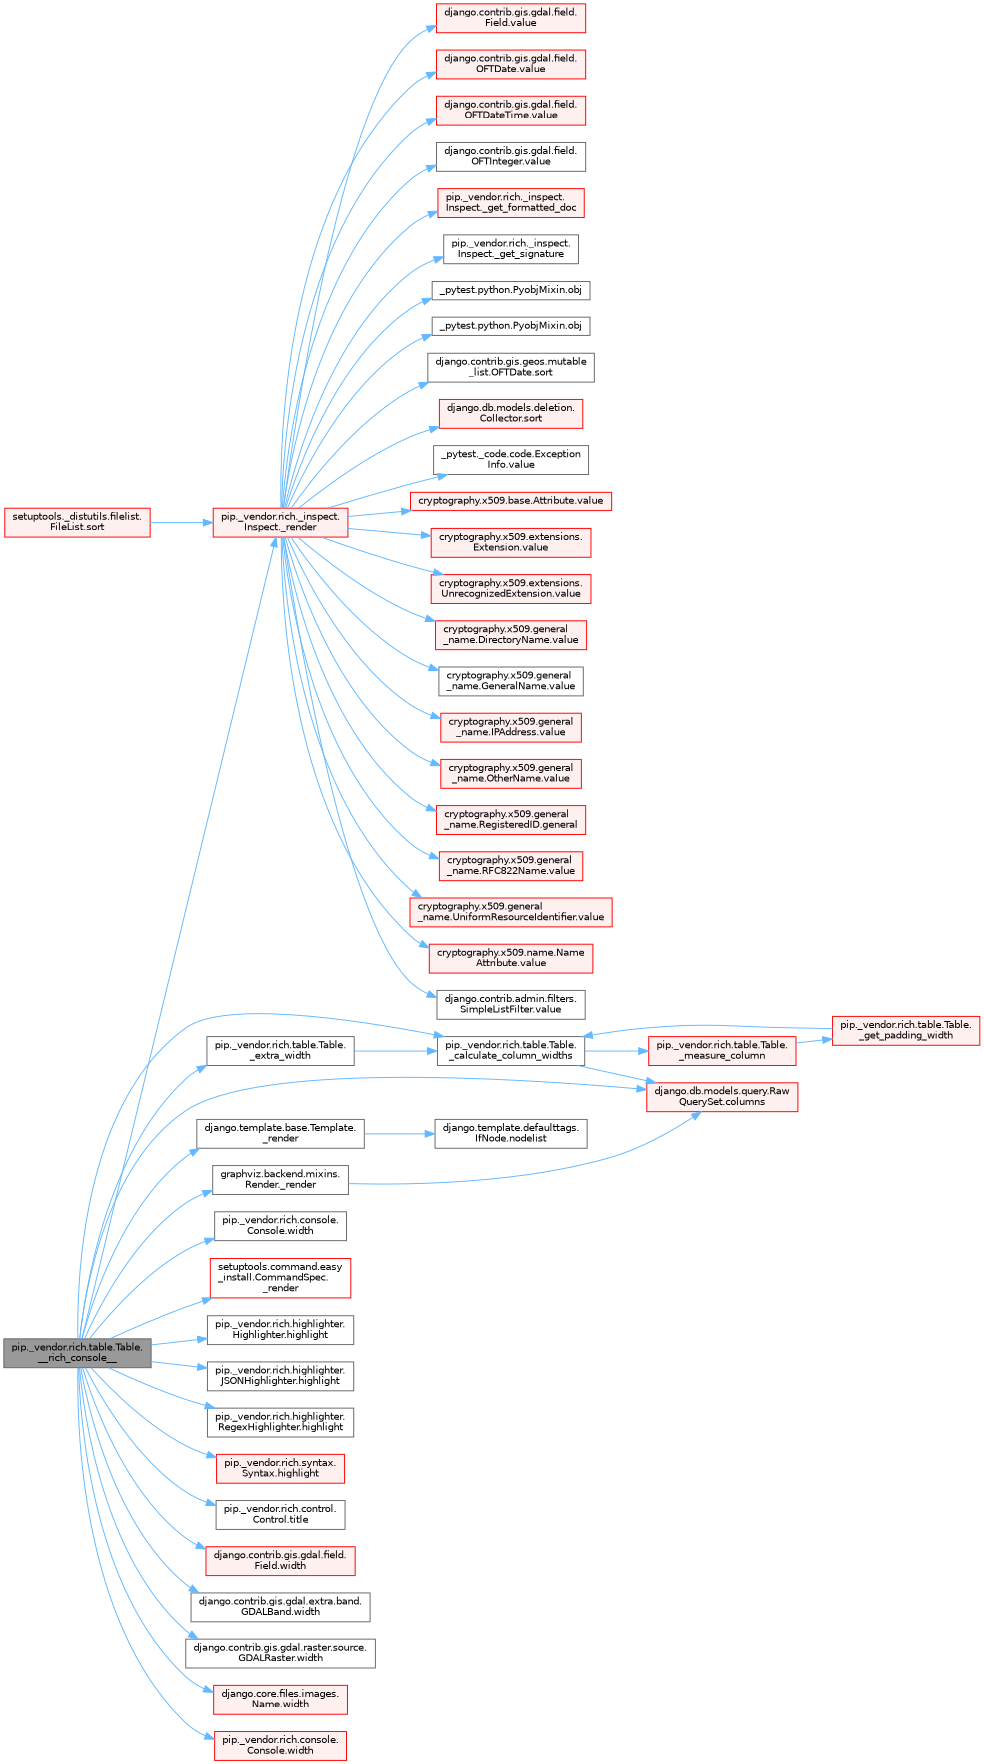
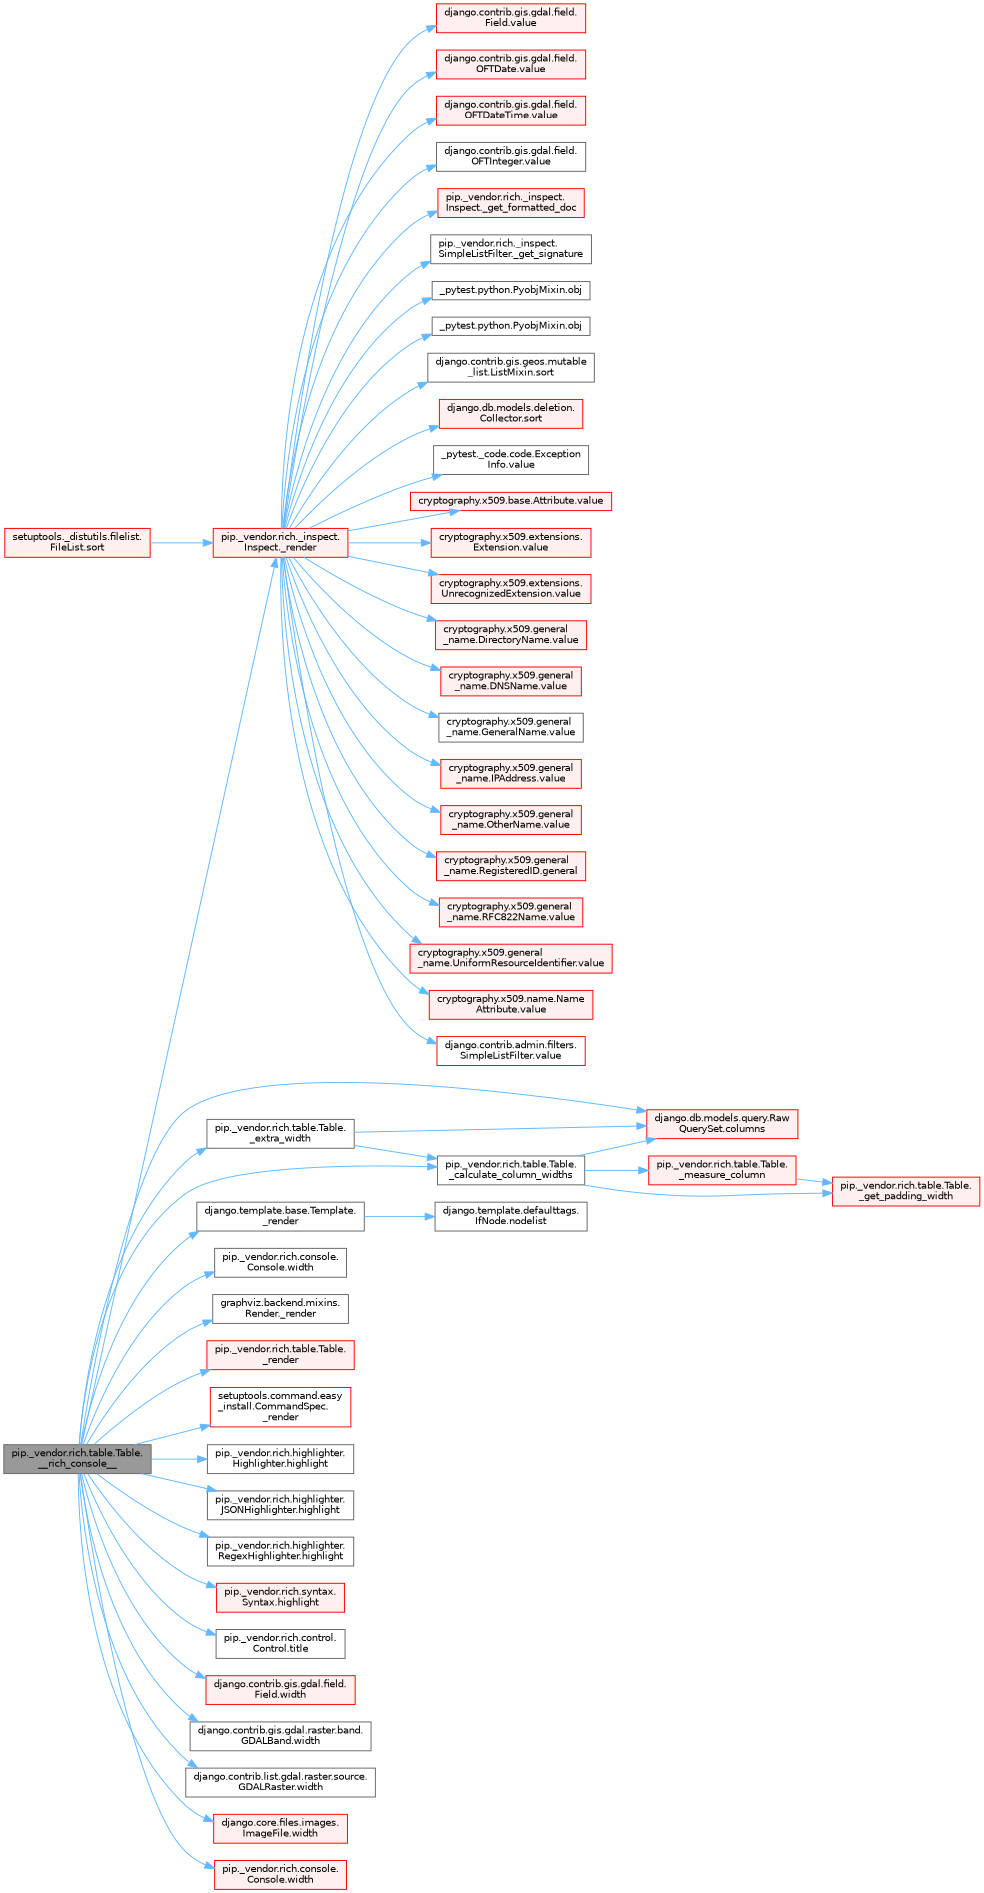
node "pip._vendor.rich._inspect. Inspect._get_signature": label "pip._vendor.rich._inspect. Inspect._get_signature" -> "pip._vendor.rich._inspect. SimpleListFilter._get_signature"
node "django.contrib.gis.geos.mutable _list.OFTDate.sort": label "django.contrib.gis.geos.mutable _list.OFTDate.sort" -> "django.contrib.gis.geos.mutable _list.ListMixin.sort"
node "cryptography.x509.general _name.DNSName.value": added
node "django.contrib.admin.filters. SimpleListFilter.value": color grey40 -> red
edge "pip._vendor.rich.table.Table. _get_padding_width" -> "pip._vendor.rich.table.Table. _calculate_column_widths": reversed
edge "graphviz.backend.mixins. Render._render" -> "django.db.models.query.Raw QuerySet.columns": now "pip._vendor.rich.table.Table. _extra_width" -> "django.db.models.query.Raw QuerySet.columns"
node "pip._vendor.rich.table.Table. _render": added
node "django.contrib.gis.gdal.extra.band. GDALBand.width": label "django.contrib.gis.gdal.extra.band. GDALBand.width" -> "django.contrib.gis.gdal.raster.band. GDALBand.width"
node "django.contrib.gis.gdal.raster.source. GDALRaster.width": label "django.contrib.gis.gdal.raster.source. GDALRaster.width" -> "django.contrib.list.gdal.raster.source. GDALRaster.width"
node "django.core.files.images. Name.width": label "django.core.files.images. Name.width" -> "django.core.files.images. ImageFile.width"
